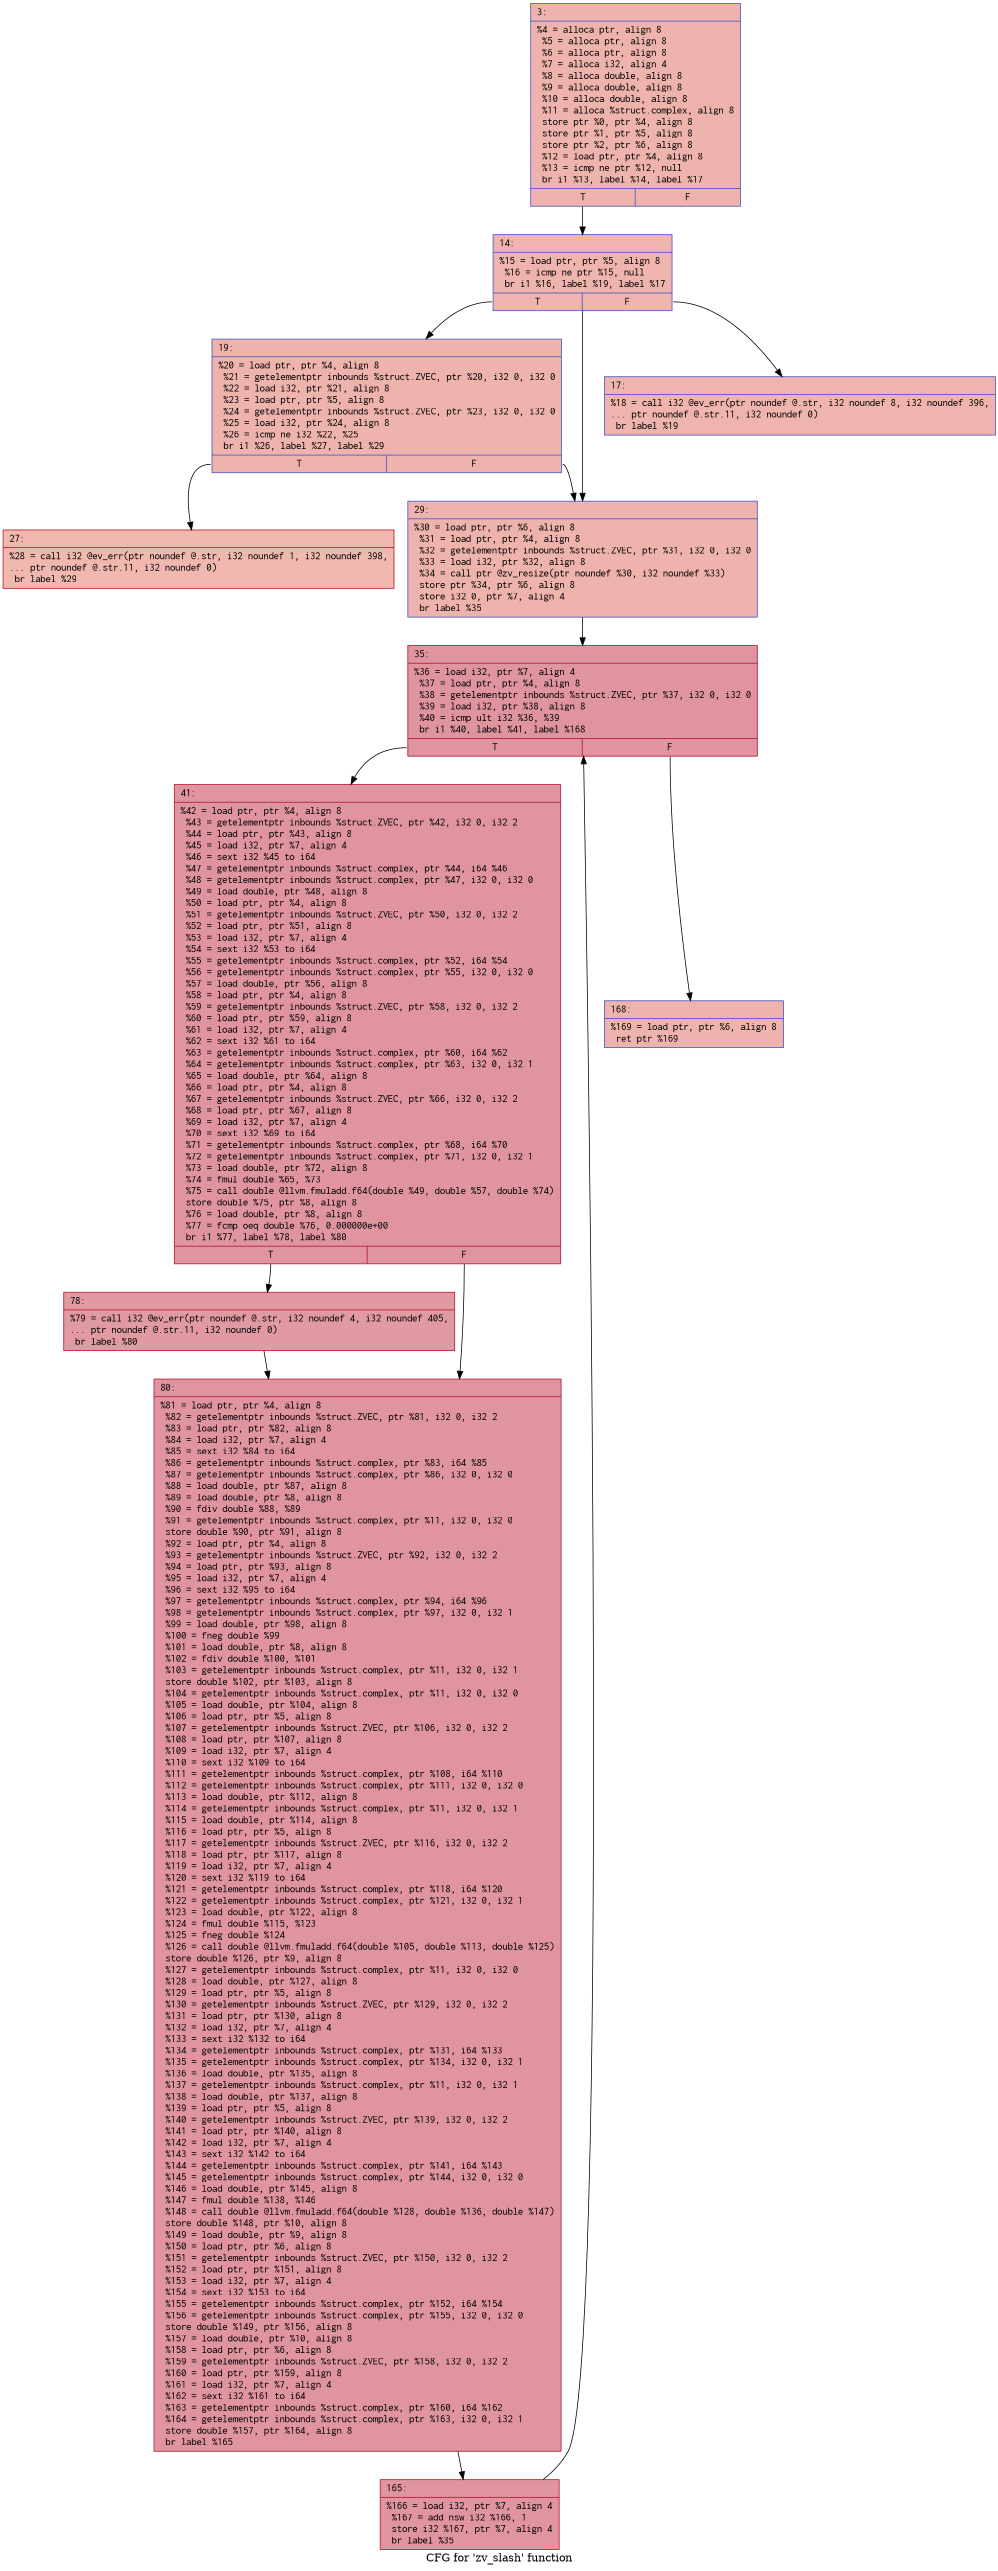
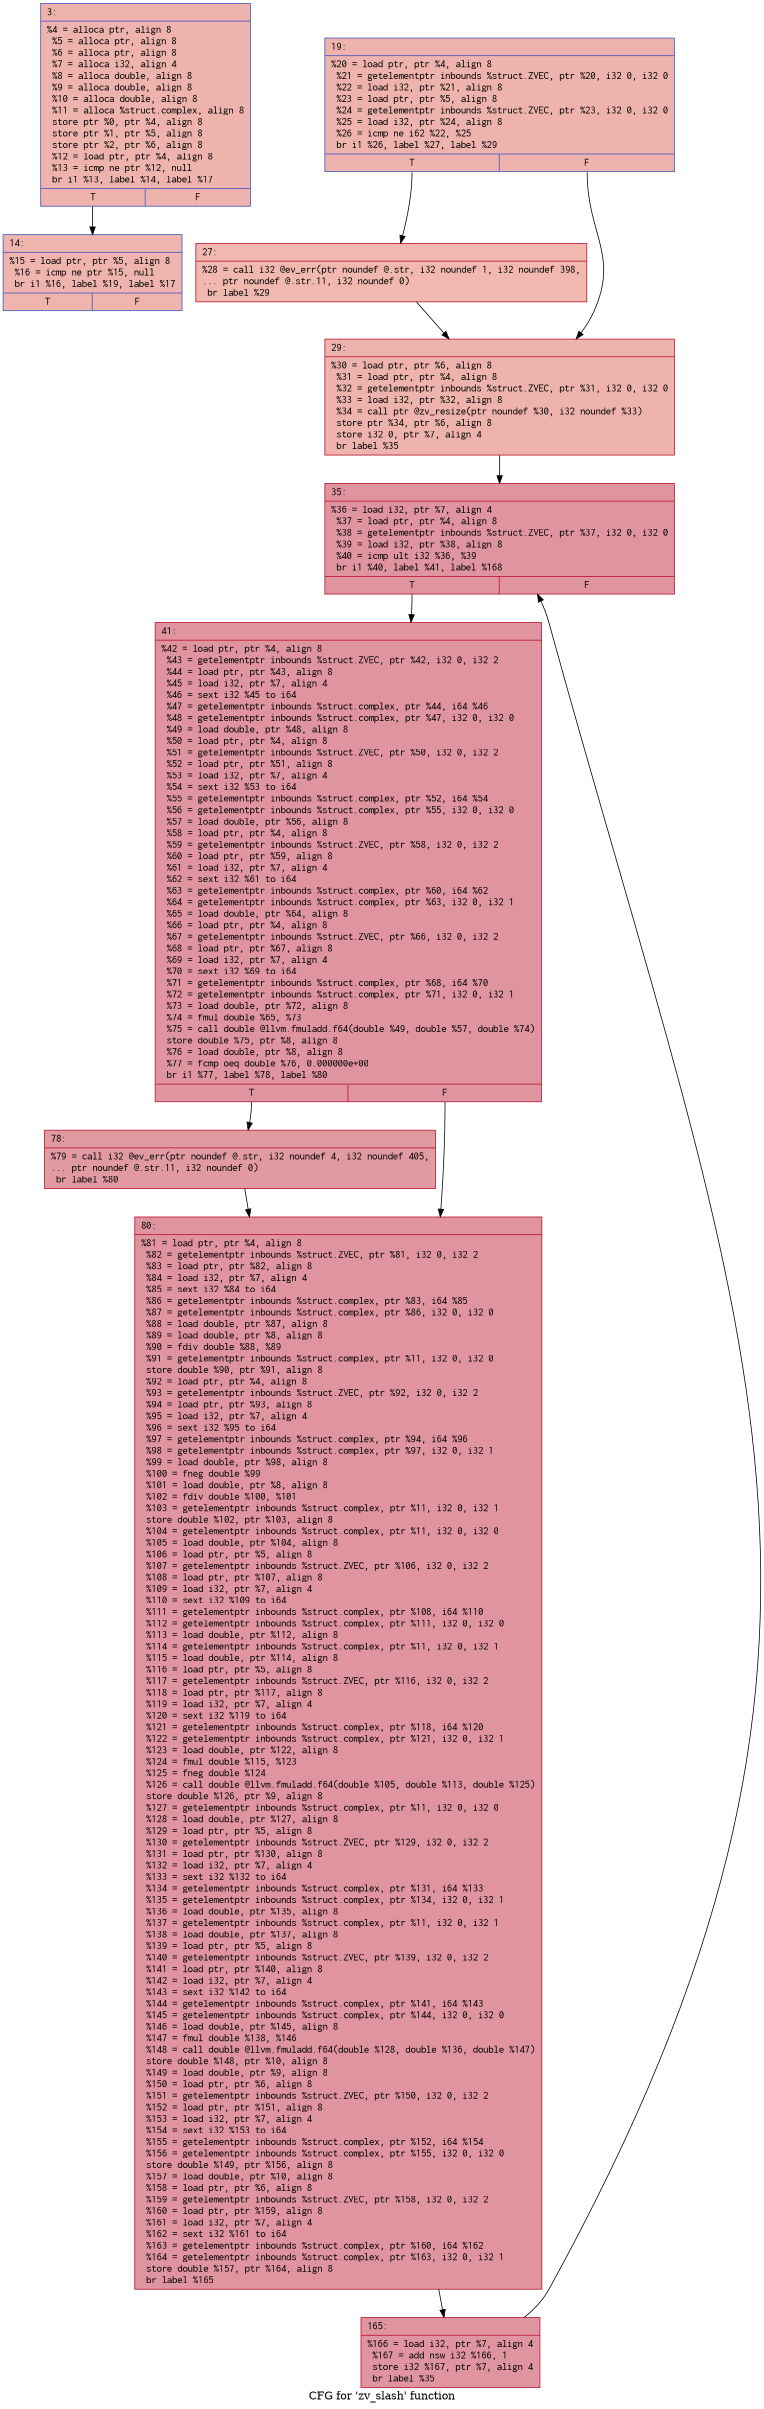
edge "14:" -> "19:": removed
edge "14:" -> "29:": now "27:" -> "29:"
node "17:": removed
node "19:": text "%26 = icmp ne i32 %22, %25" -> "%26 = icmp ne i62 %22, %25"
node "29:": color #3d50c3ff -> #b70d28ff
node "168:": removed
